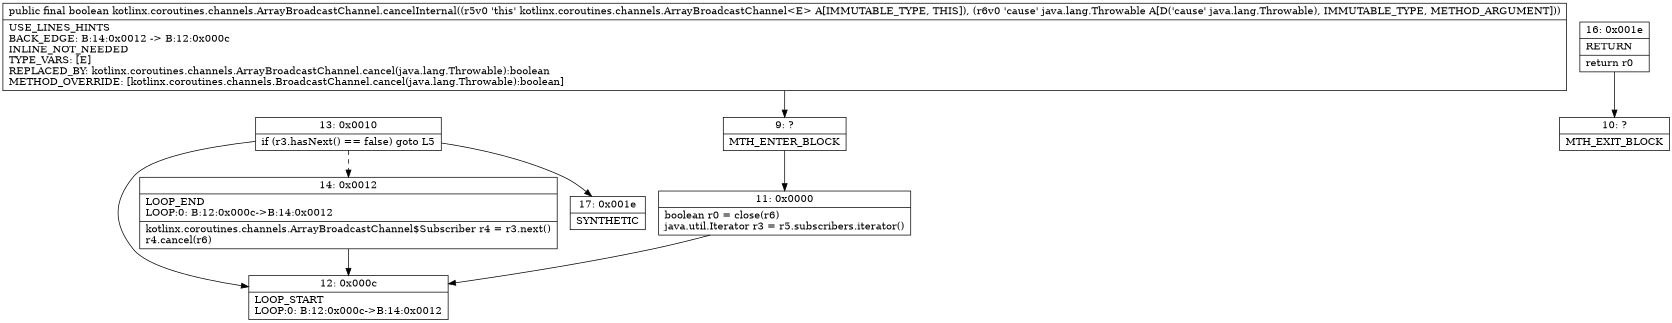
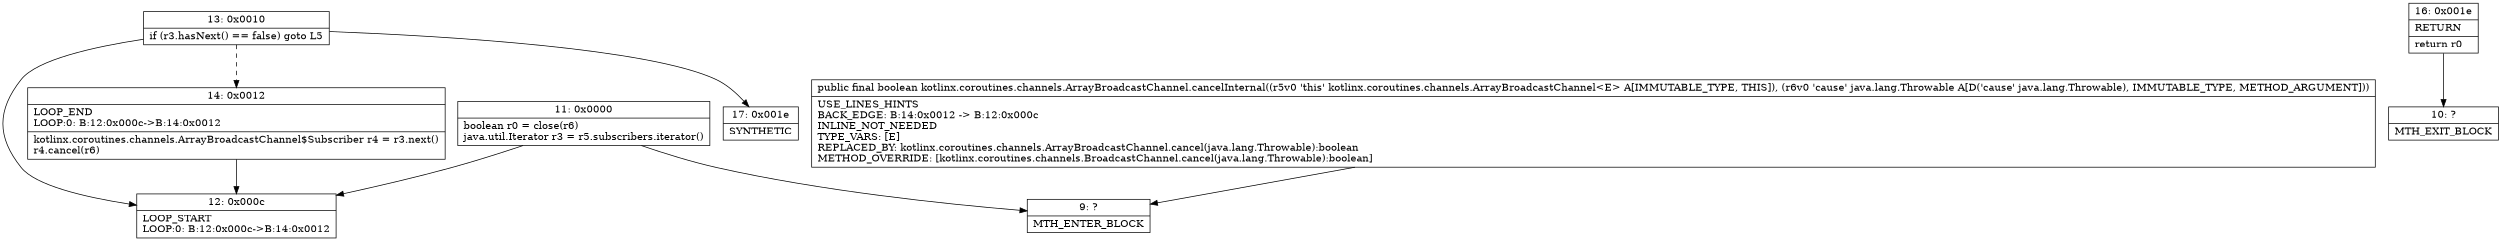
edge "9: ?" -> "11: 0x0000": reversed
